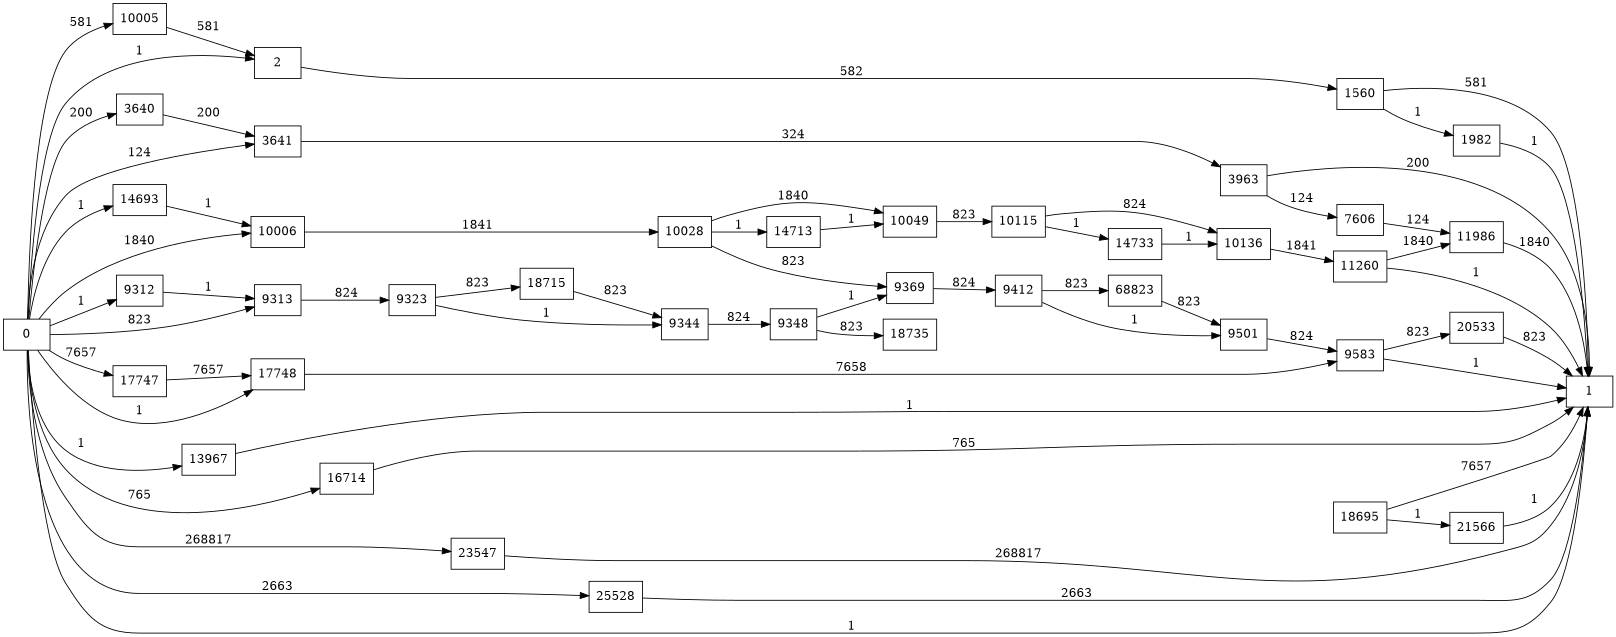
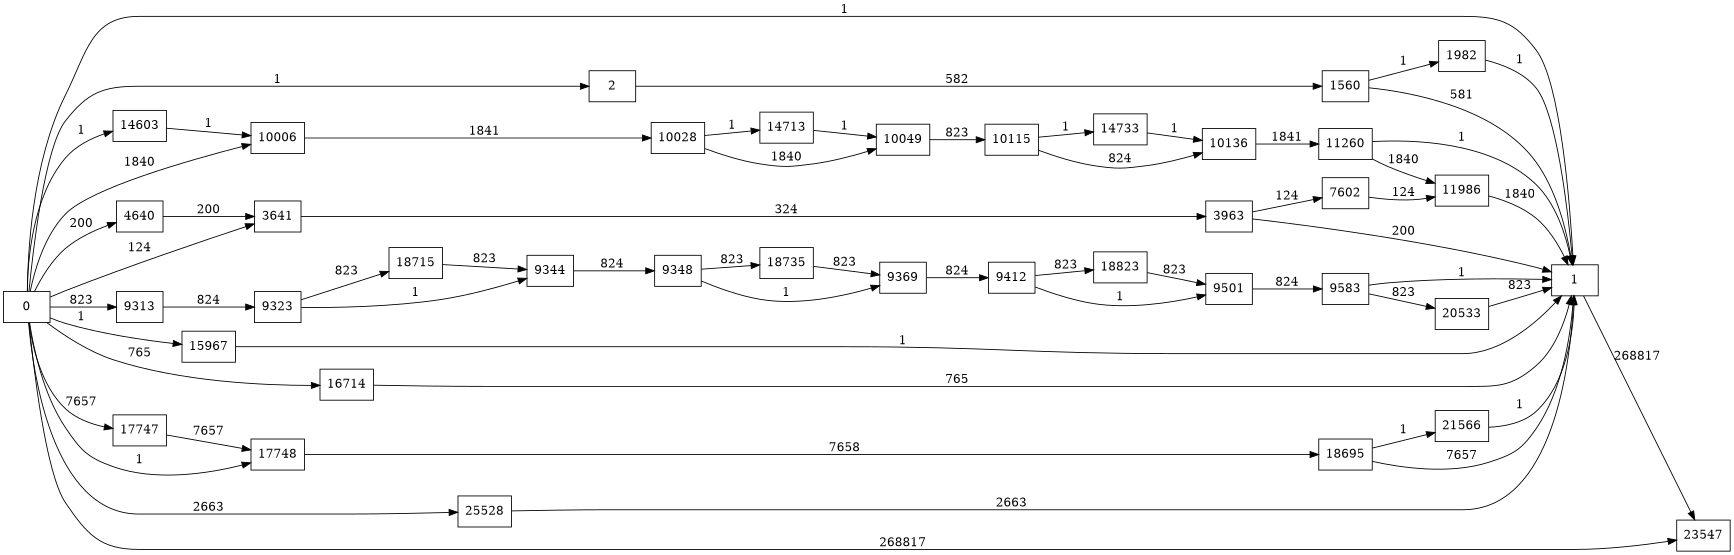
node "10005": removed
node "3640": label "3640" -> "4640"
node "14693": label "14693" -> "14603"
node "7606": label "7606" -> "7602"
edge "10028" -> "9369": now "18735" -> "9369"
node "9312": removed
node "68823": label "68823" -> "18823"
edge "17748" -> "9583": now "17748" -> "18695"
node "13967": label "13967" -> "15967"
edge "23547" -> "1": reversed
